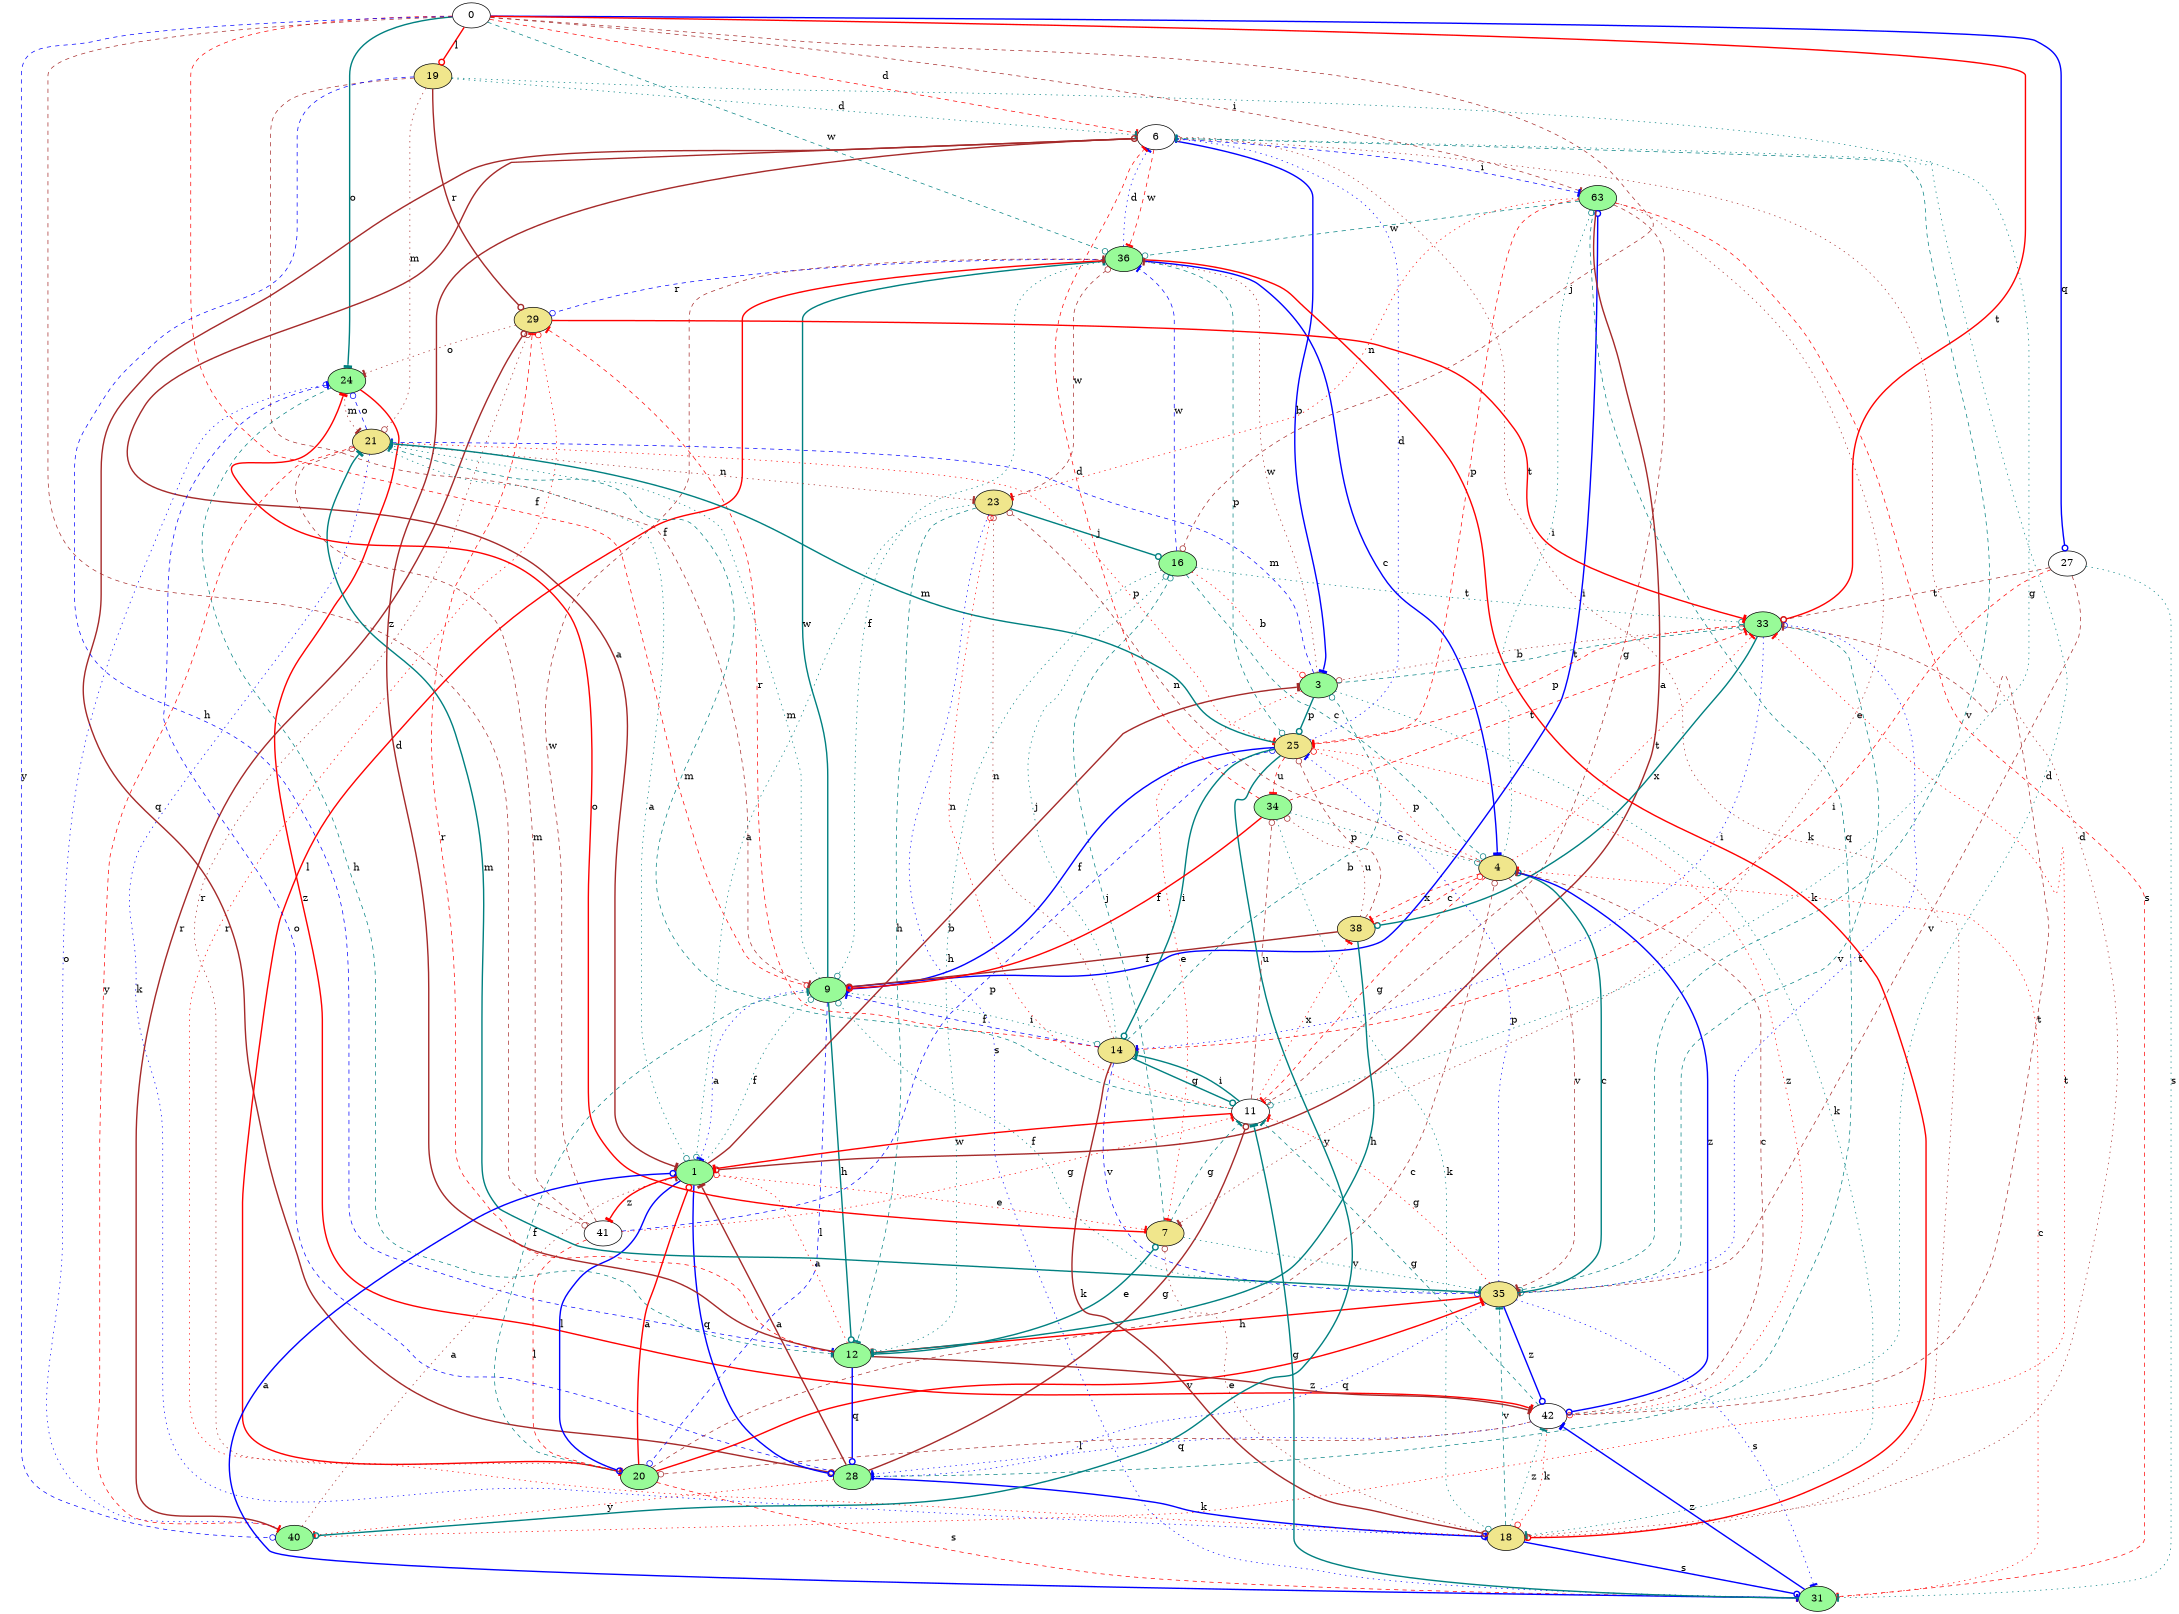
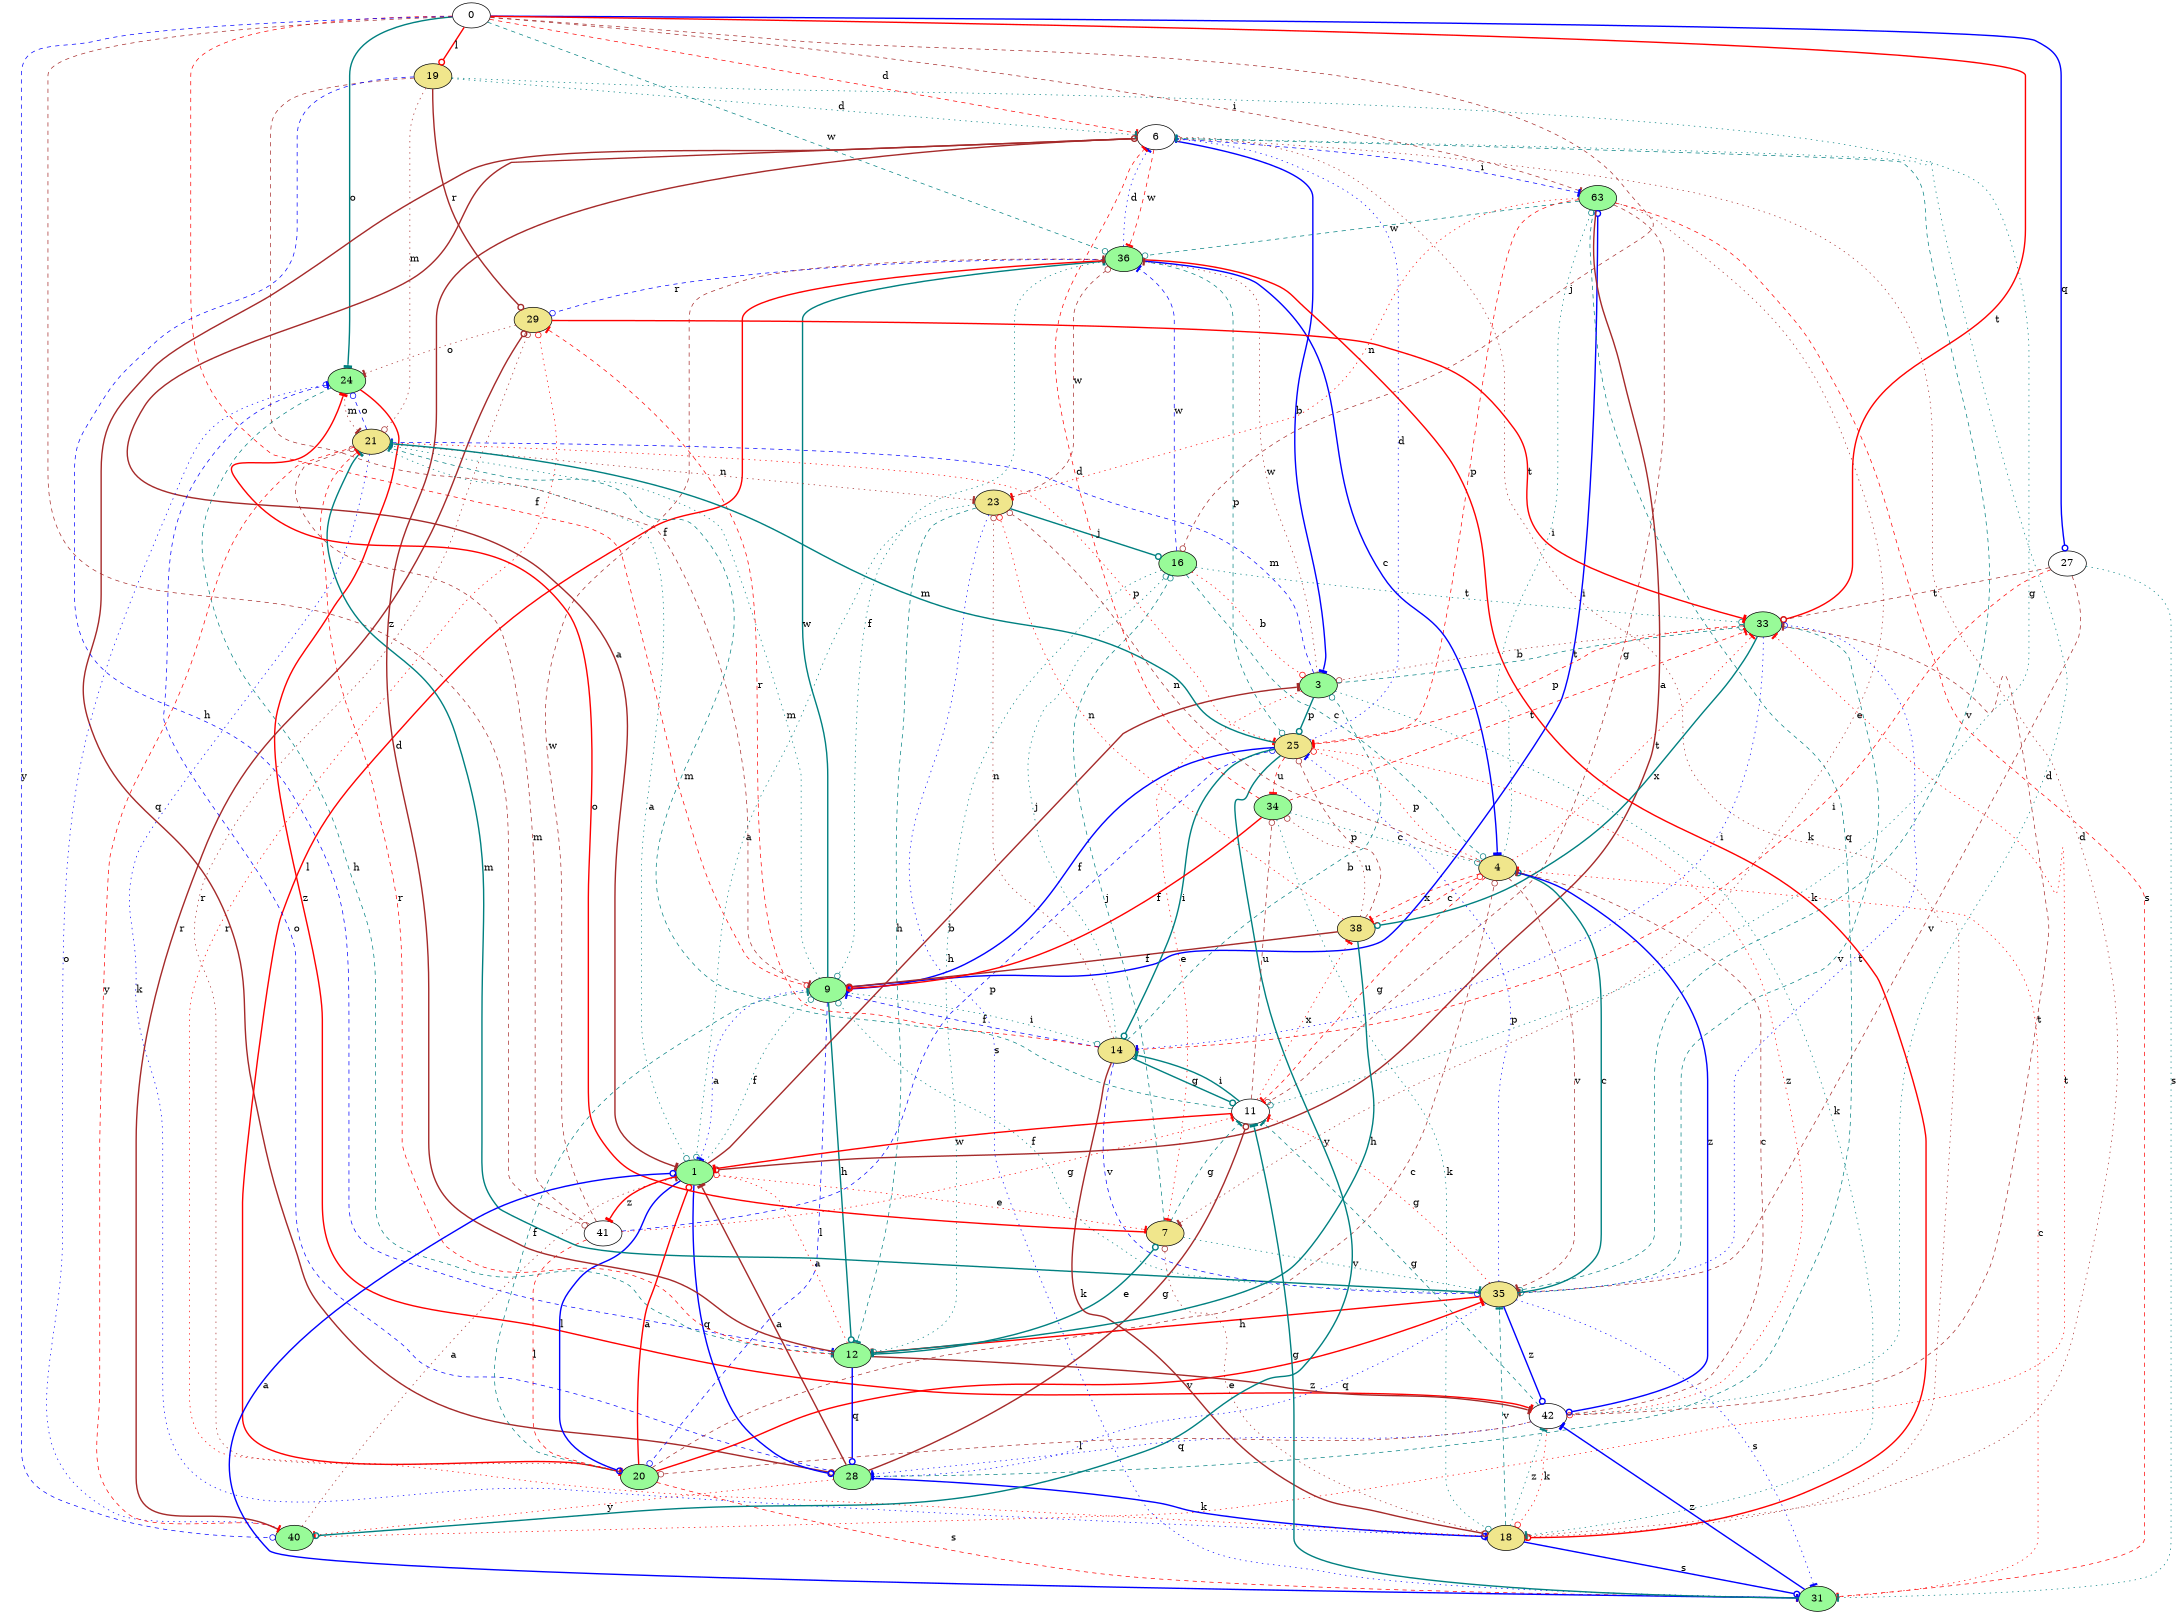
edge "11" -> "23": now "38" -> "23"
edge "12" -> "29": now "12" -> "21"
